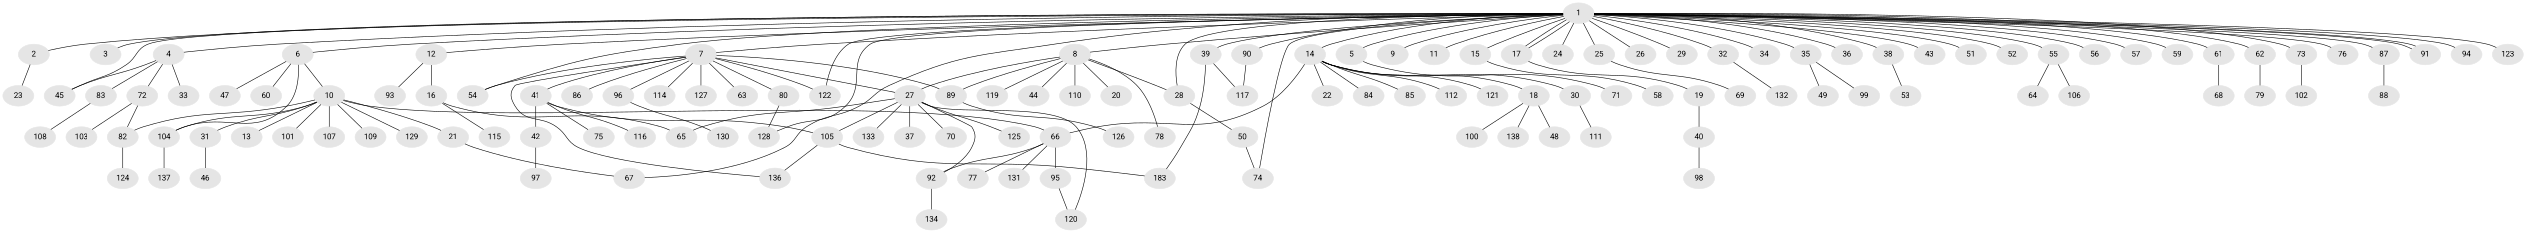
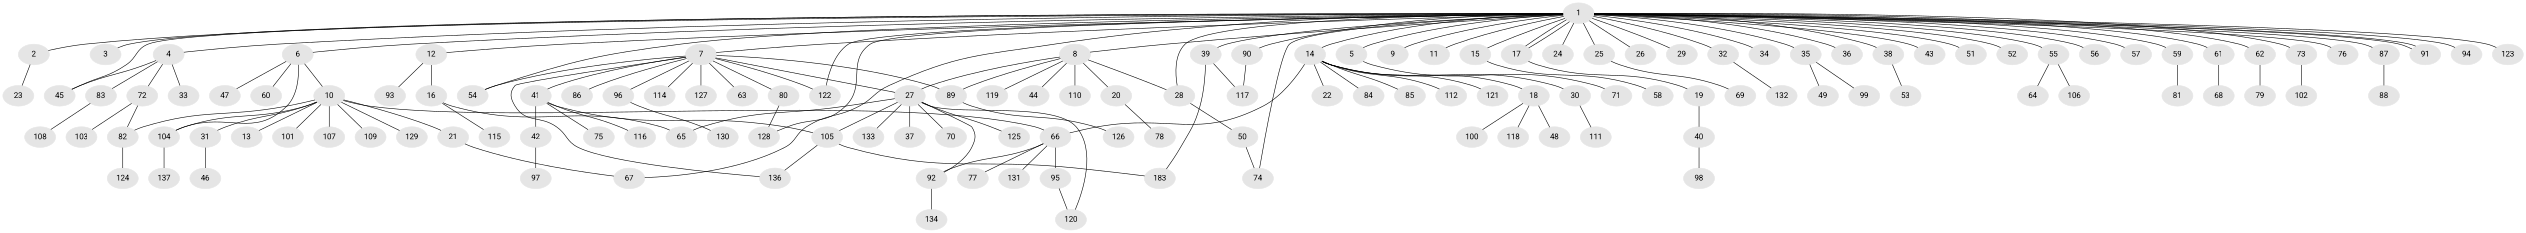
edge "8" -- "78": now "20" -- "78"
node "81": added
node "138": label "138" -> "118"
